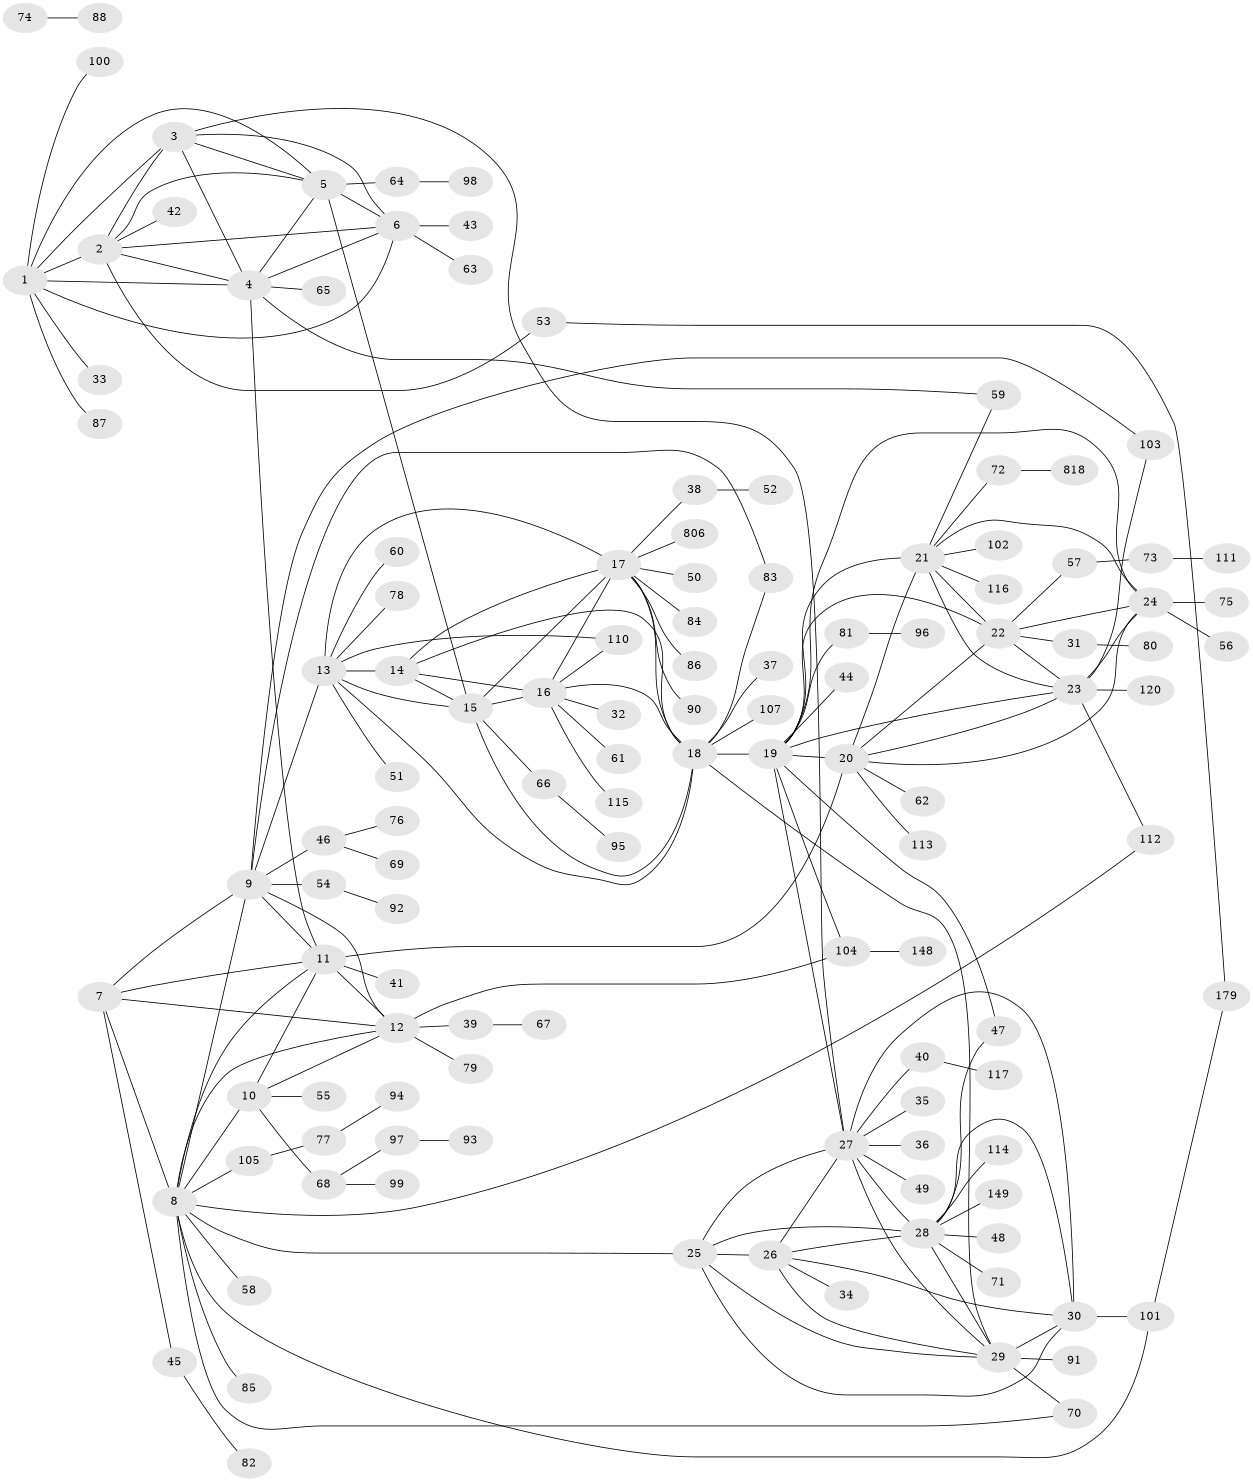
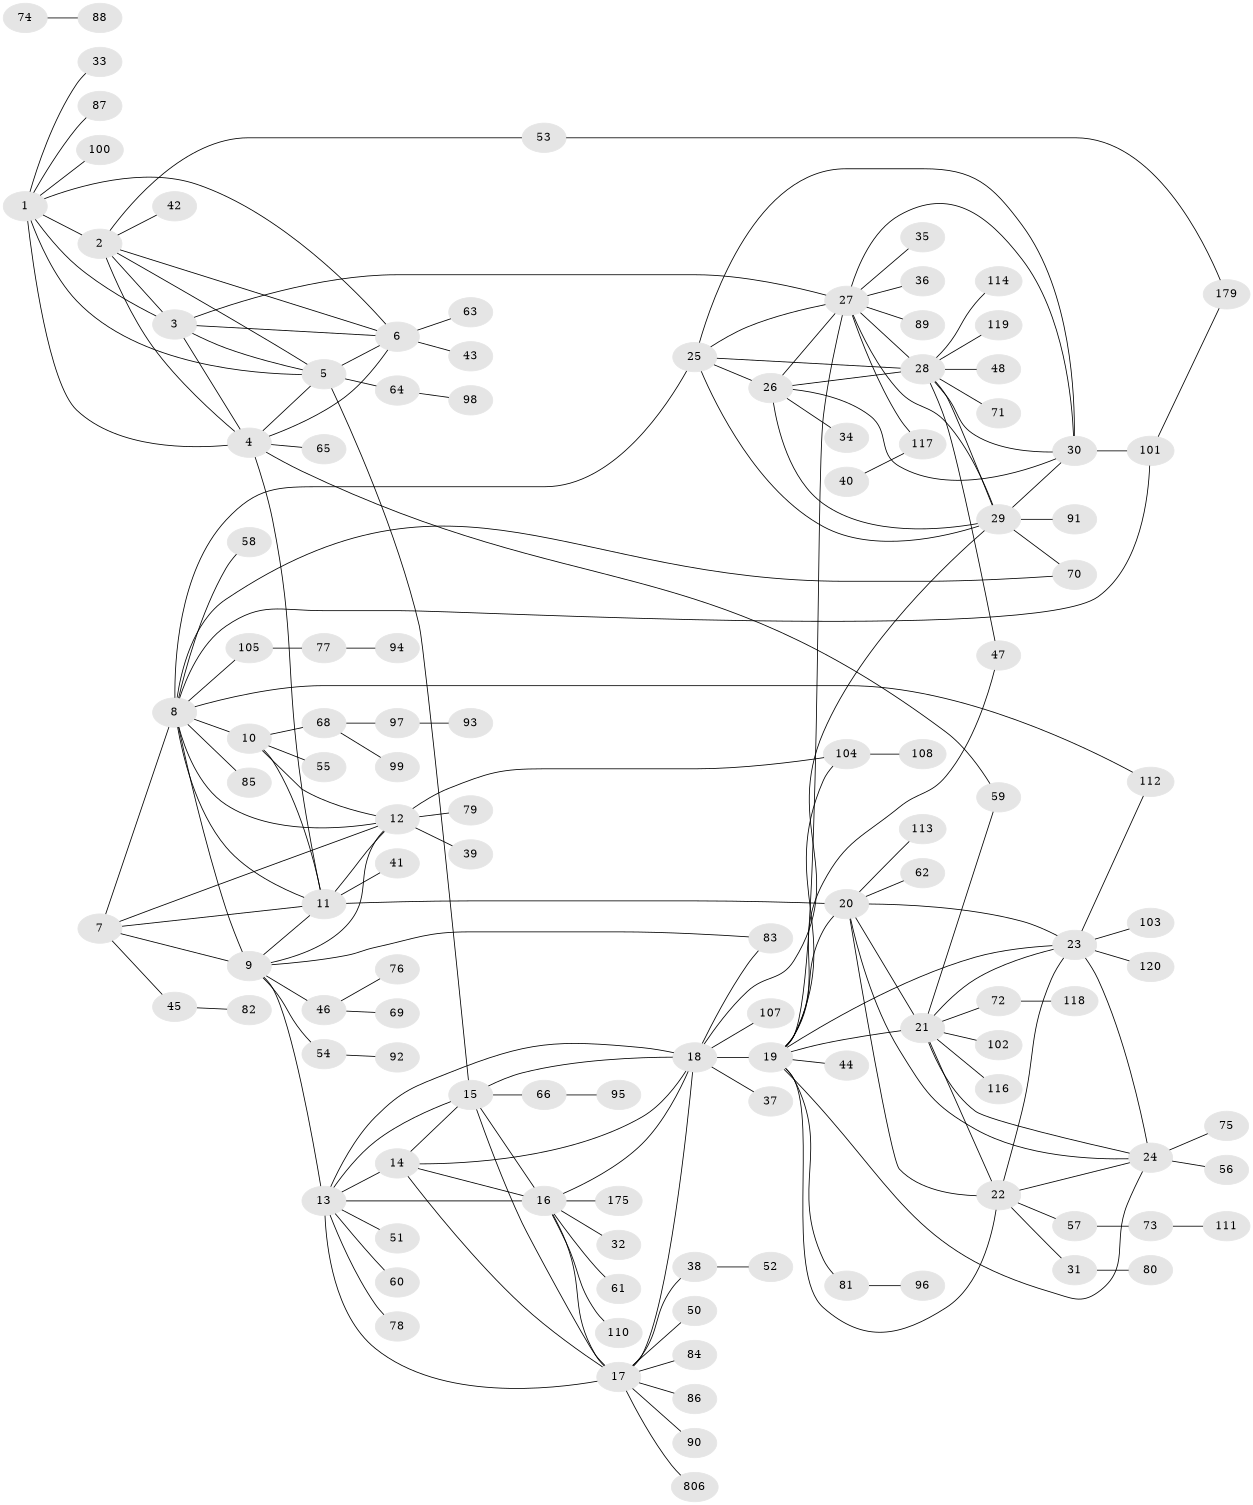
edge "103" -- "9": removed
node "818": label "818" -> "118"
edge "110" -- "13": now "16" -- "13"
node "115": label "115" -> "175"
node "148": label "148" -> "108"
node "67": removed
edge "40" -- "27": now "117" -- "27"
node "49": label "49" -> "89"
node "149": label "149" -> "119"
